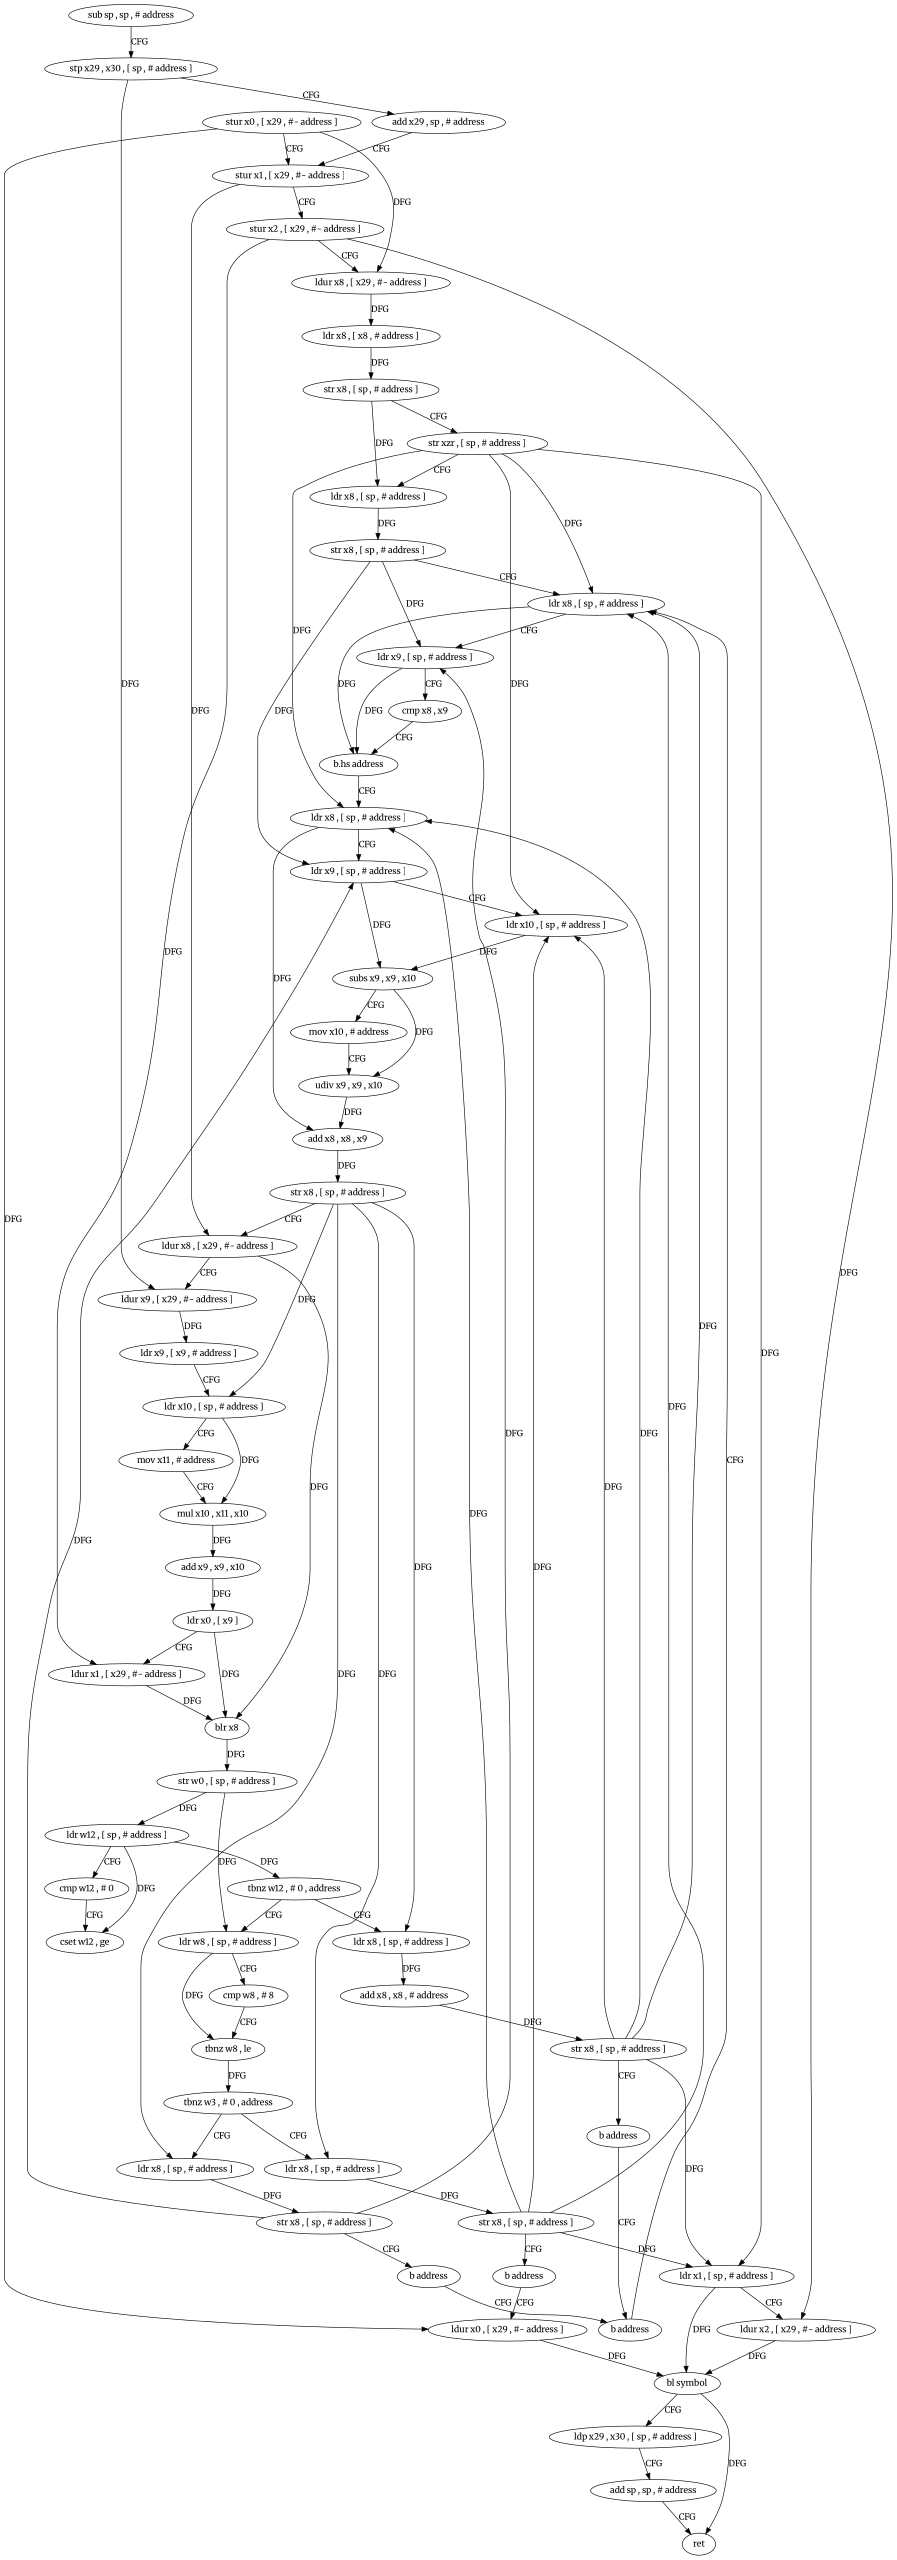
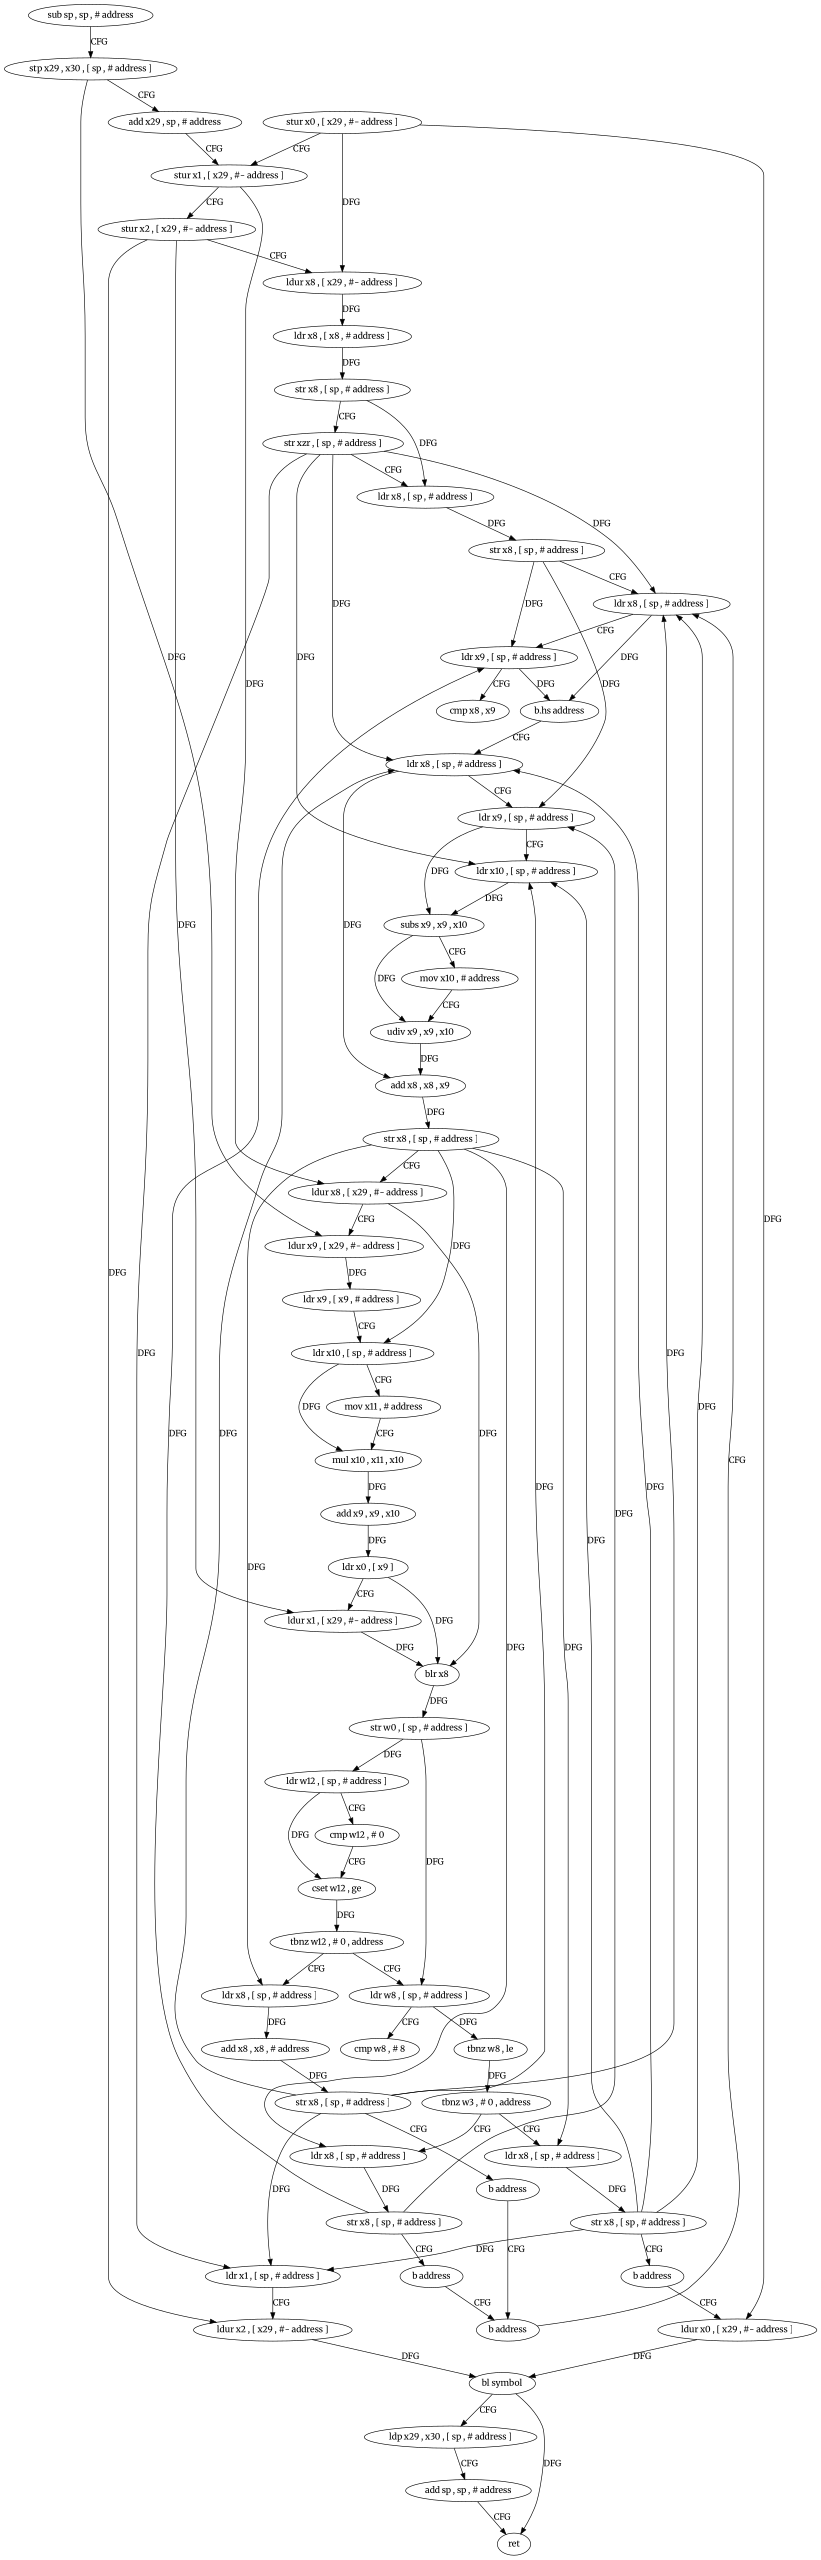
edge "cmp x8 , x9" -> "b.hs address": removed, label "CFG"
edge "ldr w12 , [ sp , # address ]" -> "tbnz w12 , # 0 , address": now "cset w12 , ge" -> "tbnz w12 , # 0 , address"
edge "cmp w8 , # 8" -> "tbnz w8 , le": removed, label "CFG"
edge "ldr x1 , [ sp , # address ]" -> "bl symbol": removed, label "DFG"
